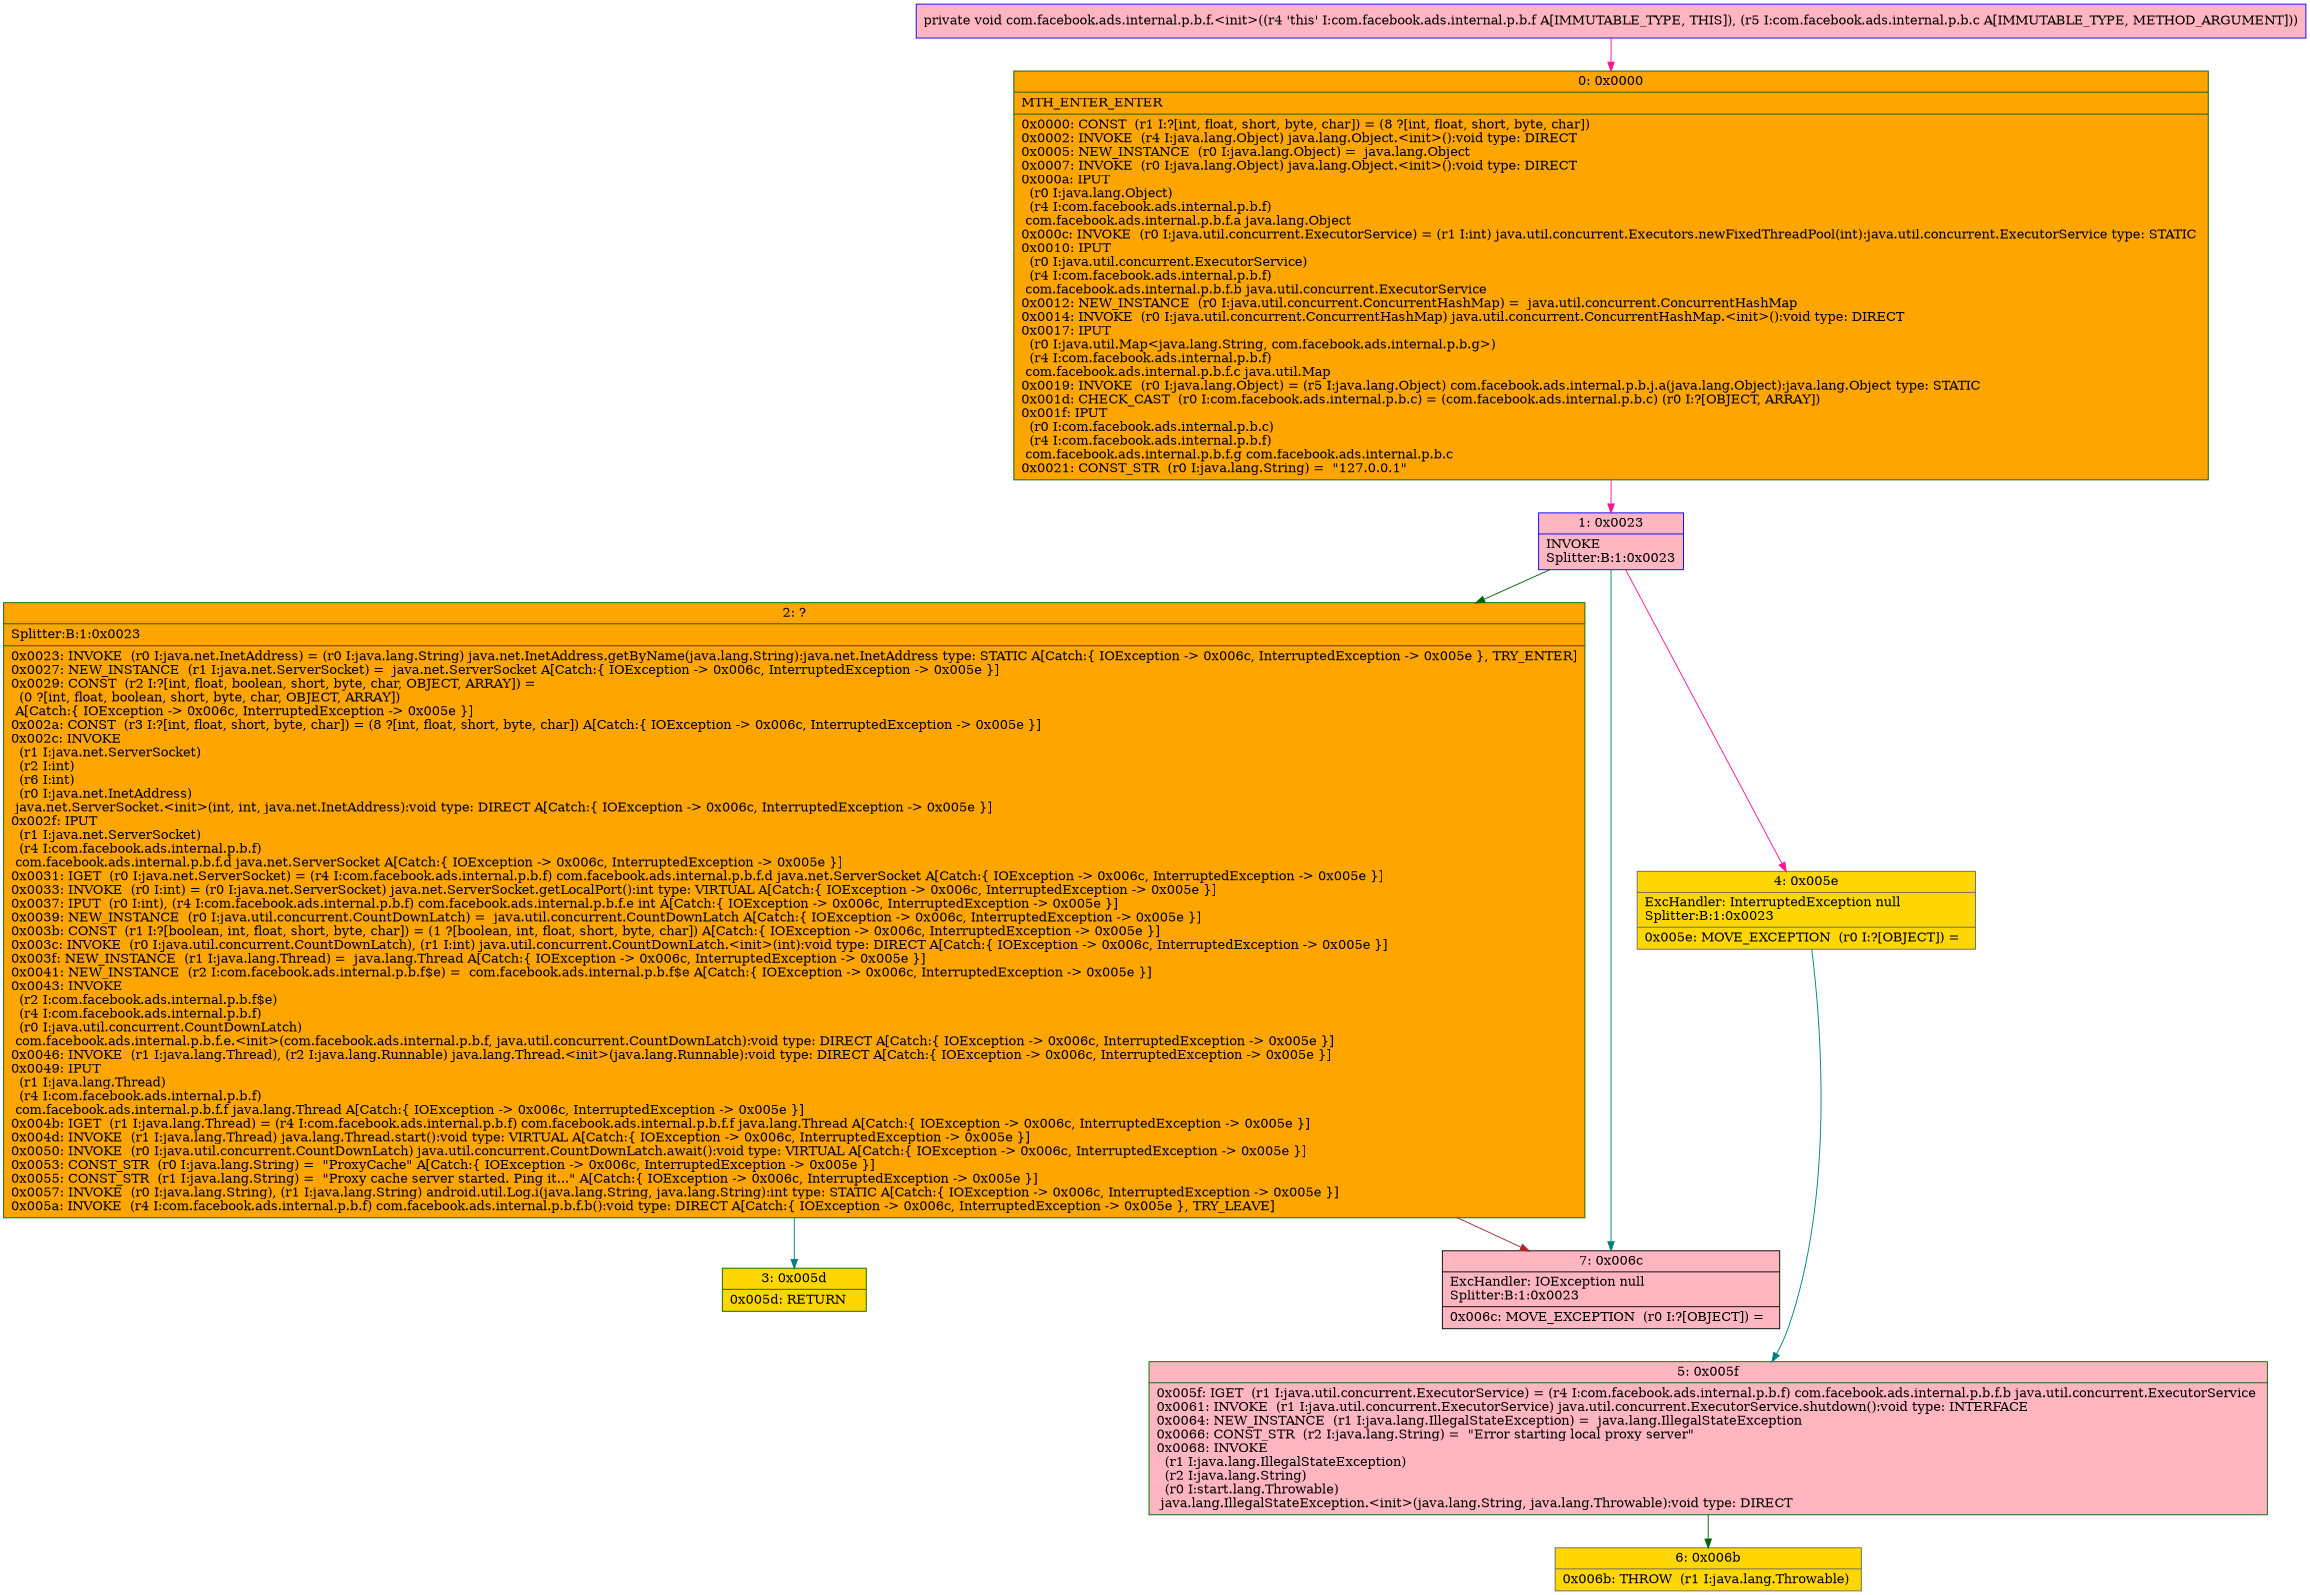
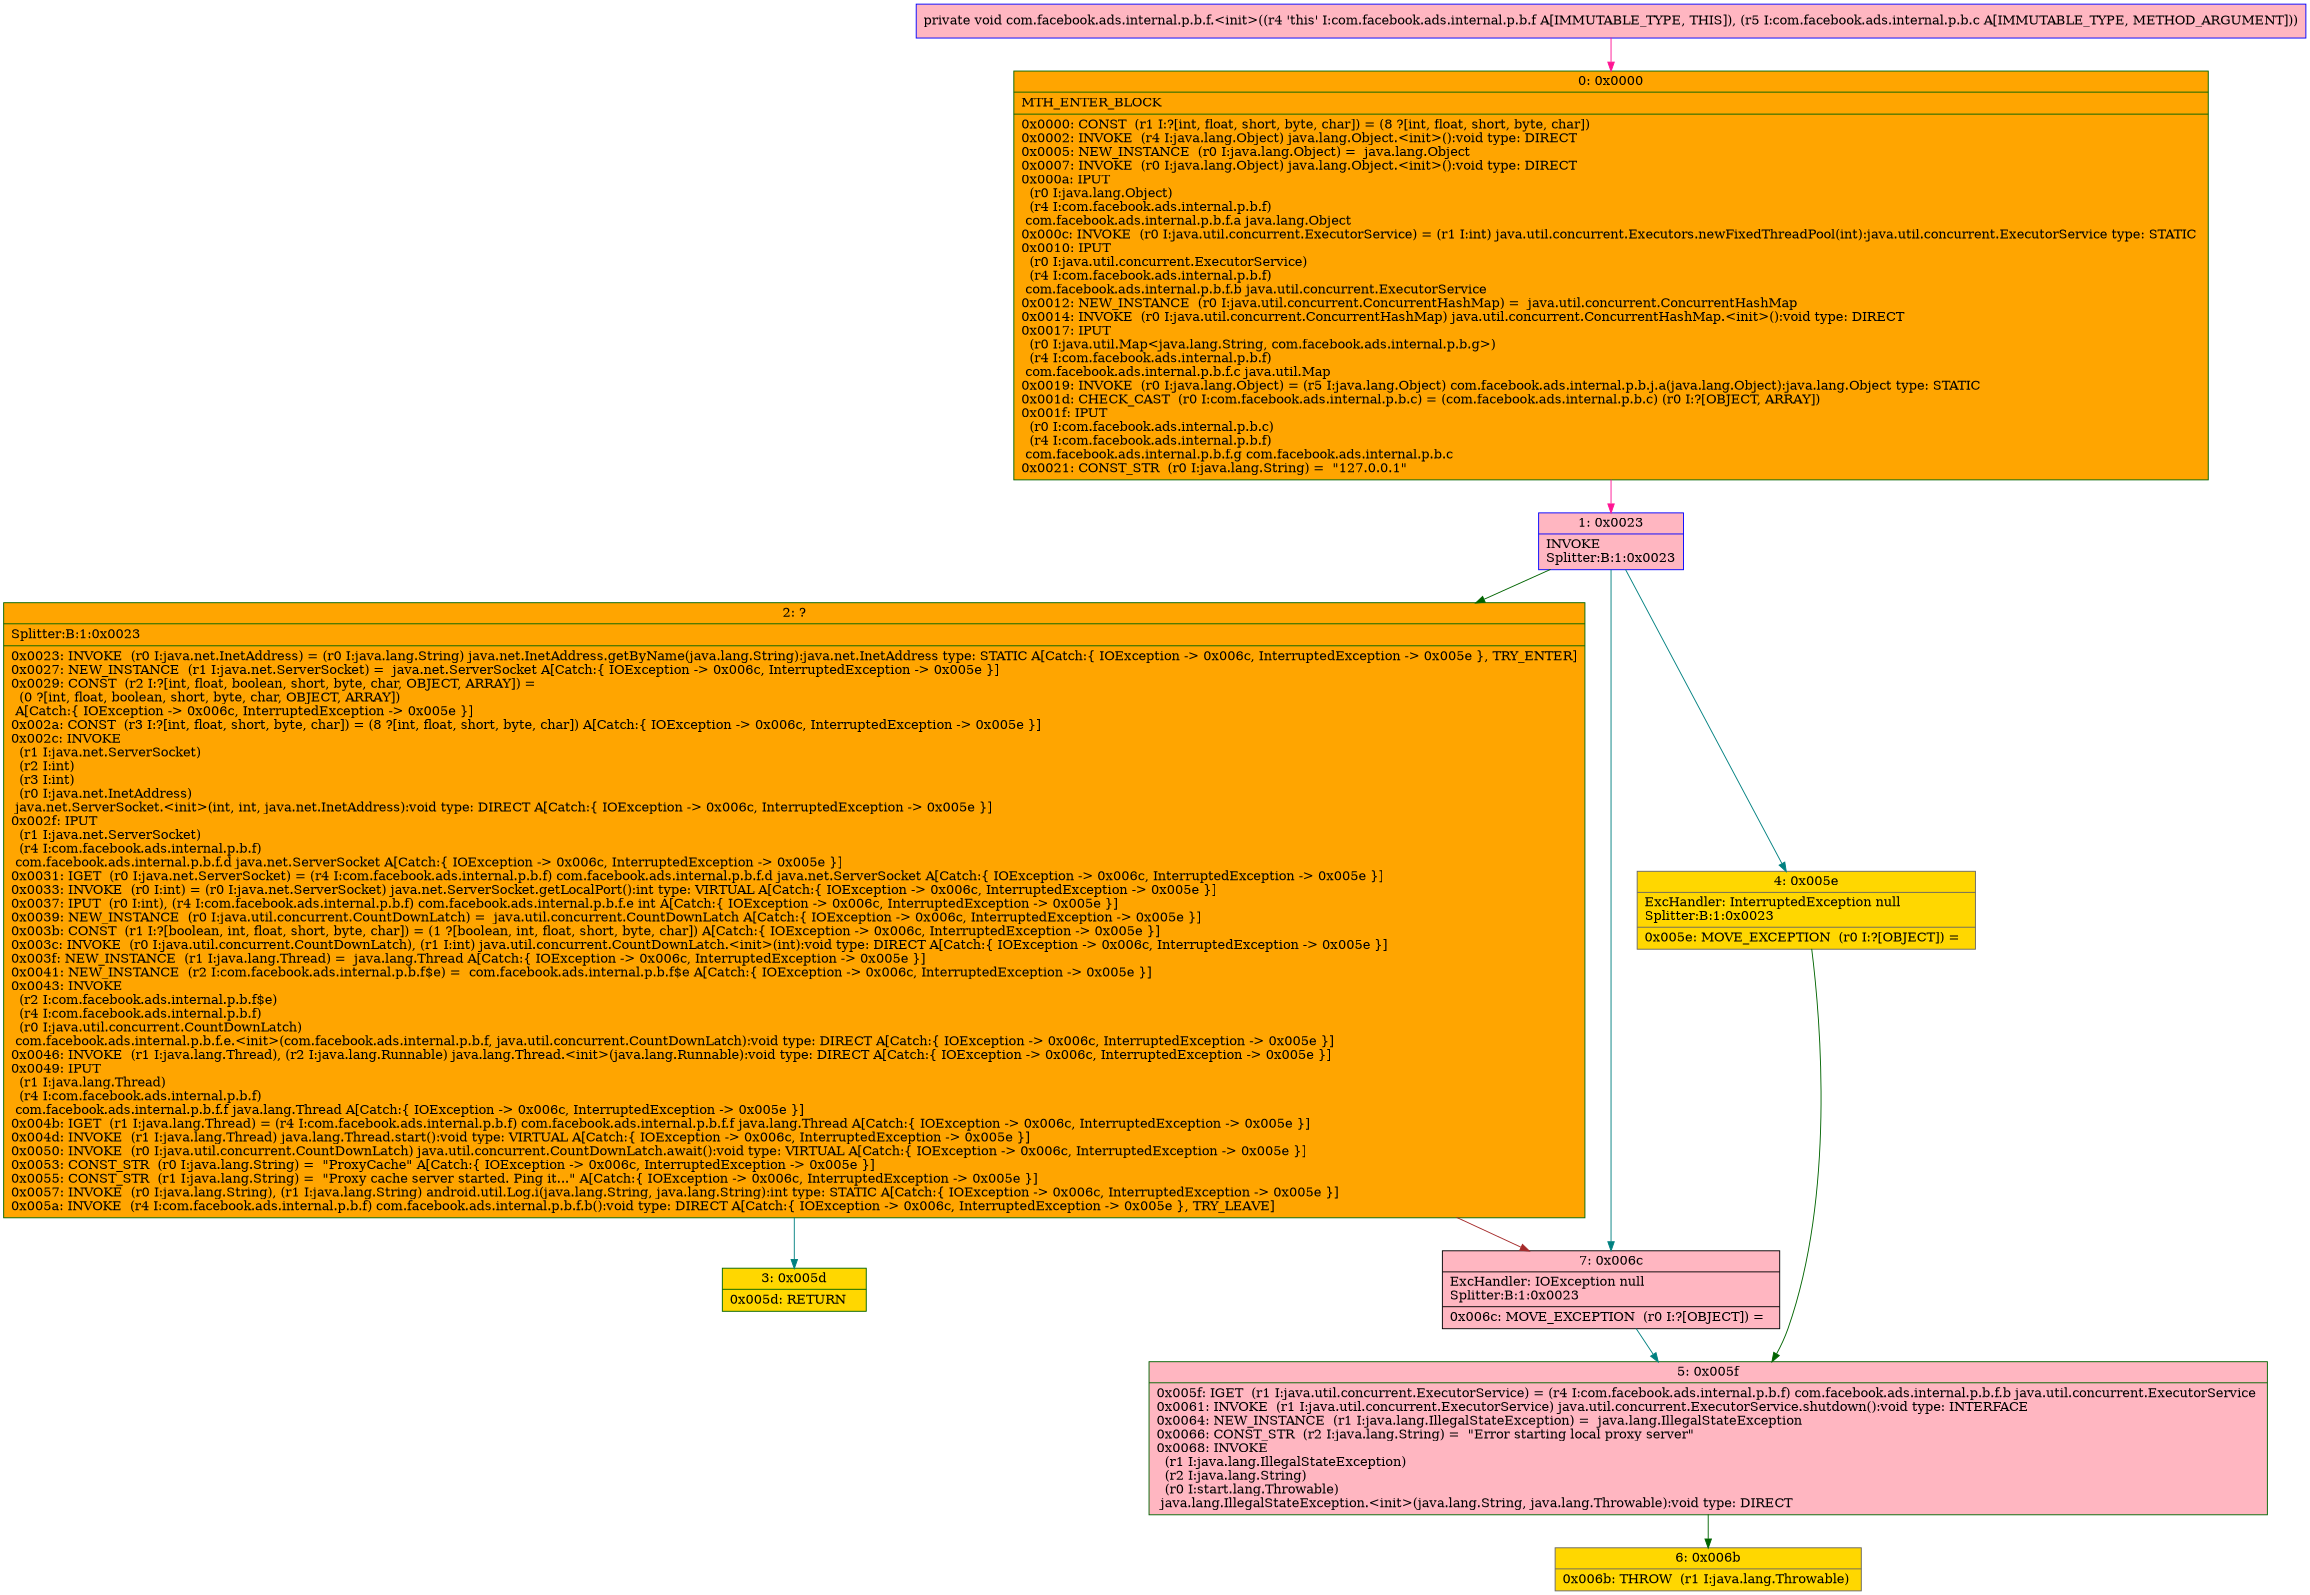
node "0: 0x0000": text "MTH_ENTER_ENTER" -> "MTH_ENTER_BLOCK"
edge "1: 0x0023" -> "4: 0x005e": color deeppink -> teal
node "2: ?": text "(r6 I:int)" -> "(r3 I:int)"
edge "4: 0x005e" -> "5: 0x005f": color teal -> darkgreen
edge "7: 0x006c" -> "5: 0x005f": added
